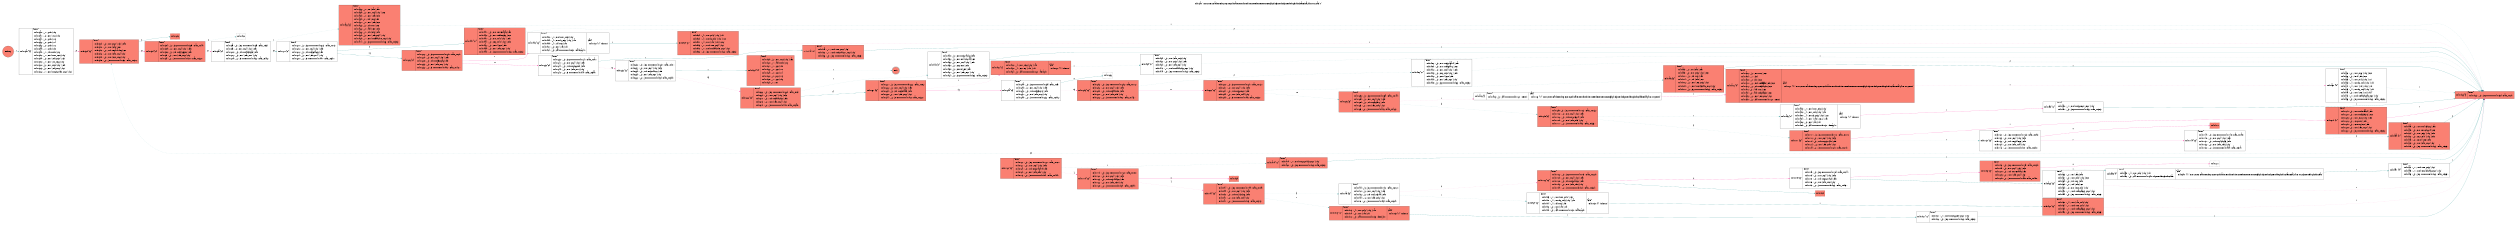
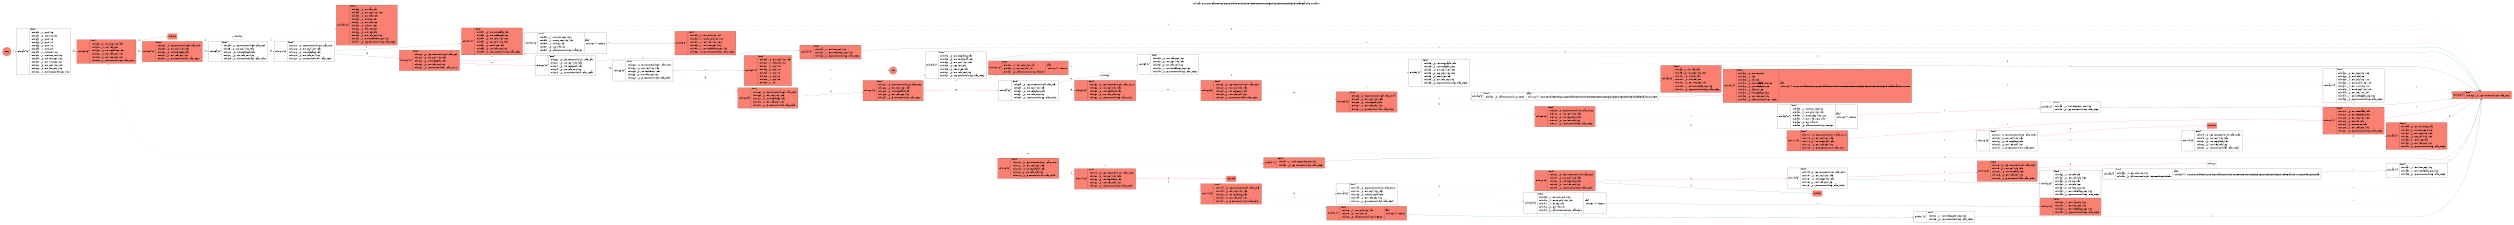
node "Desktop": label "Desktop" -> "Entry"
